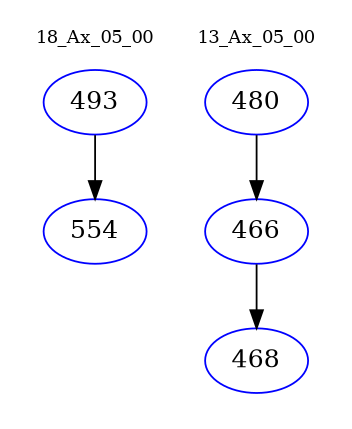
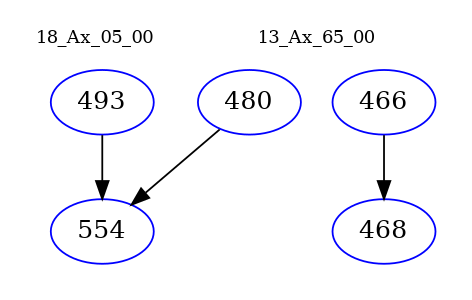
cluster "13_Ax_05_00": label "13_Ax_05_00" -> "13_Ax_65_00"
edge "480" -> "466": now "480" -> "554"
